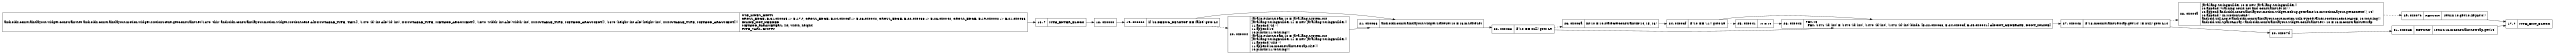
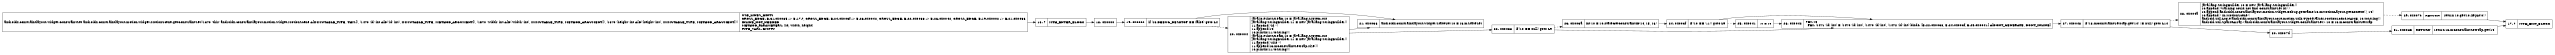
edge "21: 0x0036" -> "22: 0x0038": now "20: 0x0004" -> "22: 0x0038"
